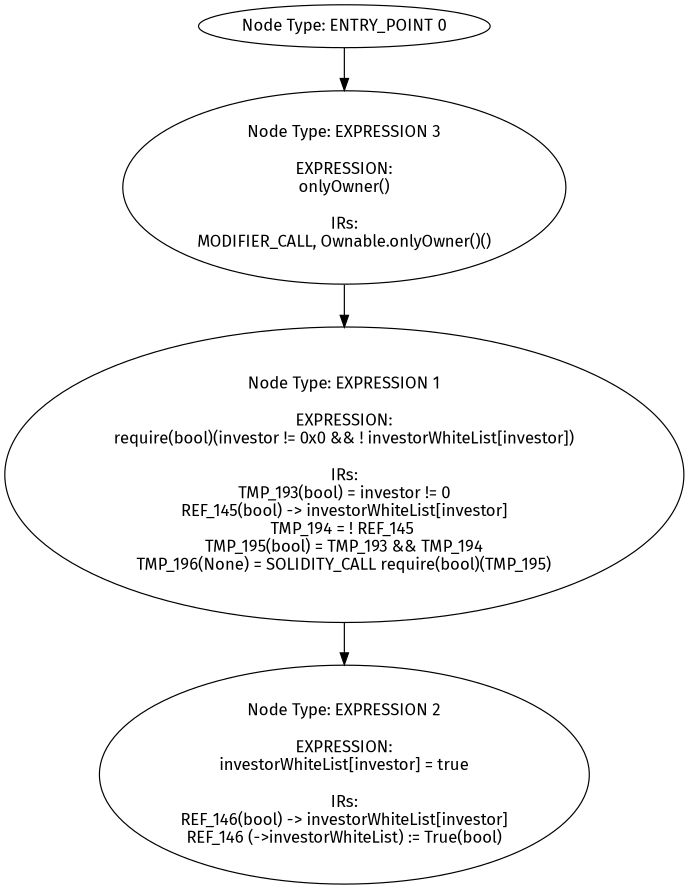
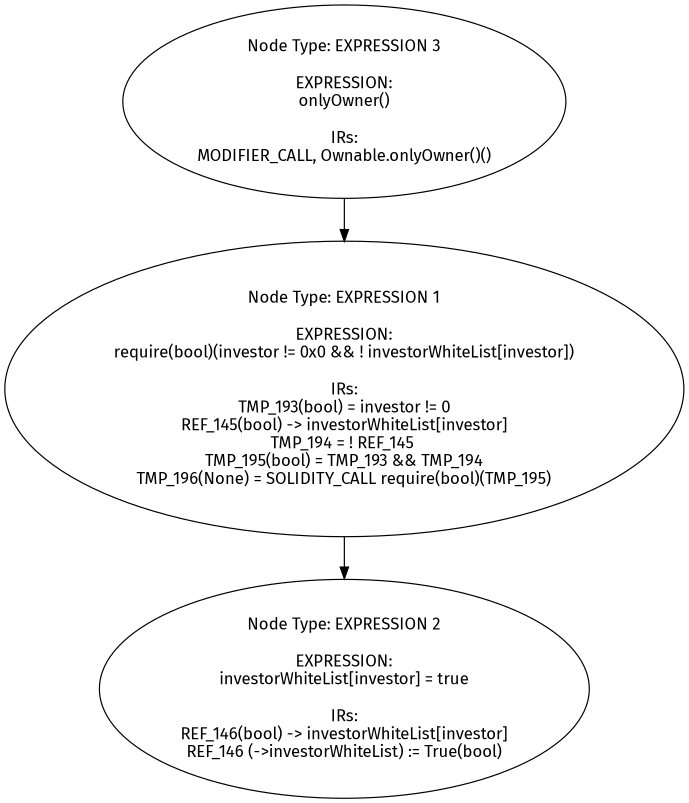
node "Node Type: ENTRY_POINT 0": removed
